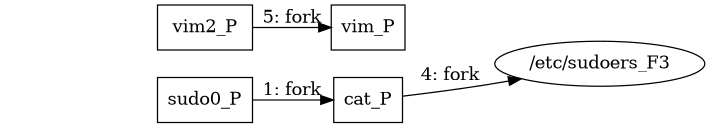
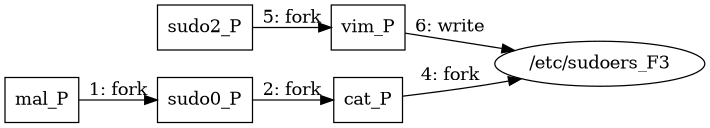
node "vim2_P": label "vim2_P" -> "sudo2_P"
edge "vim_P" -> "/etc/sudoers_F3": added, label "6: write"
edge "sudo0_P" -> "cat_P": label "1: fork" -> "2: fork"
node "mal_P": added
